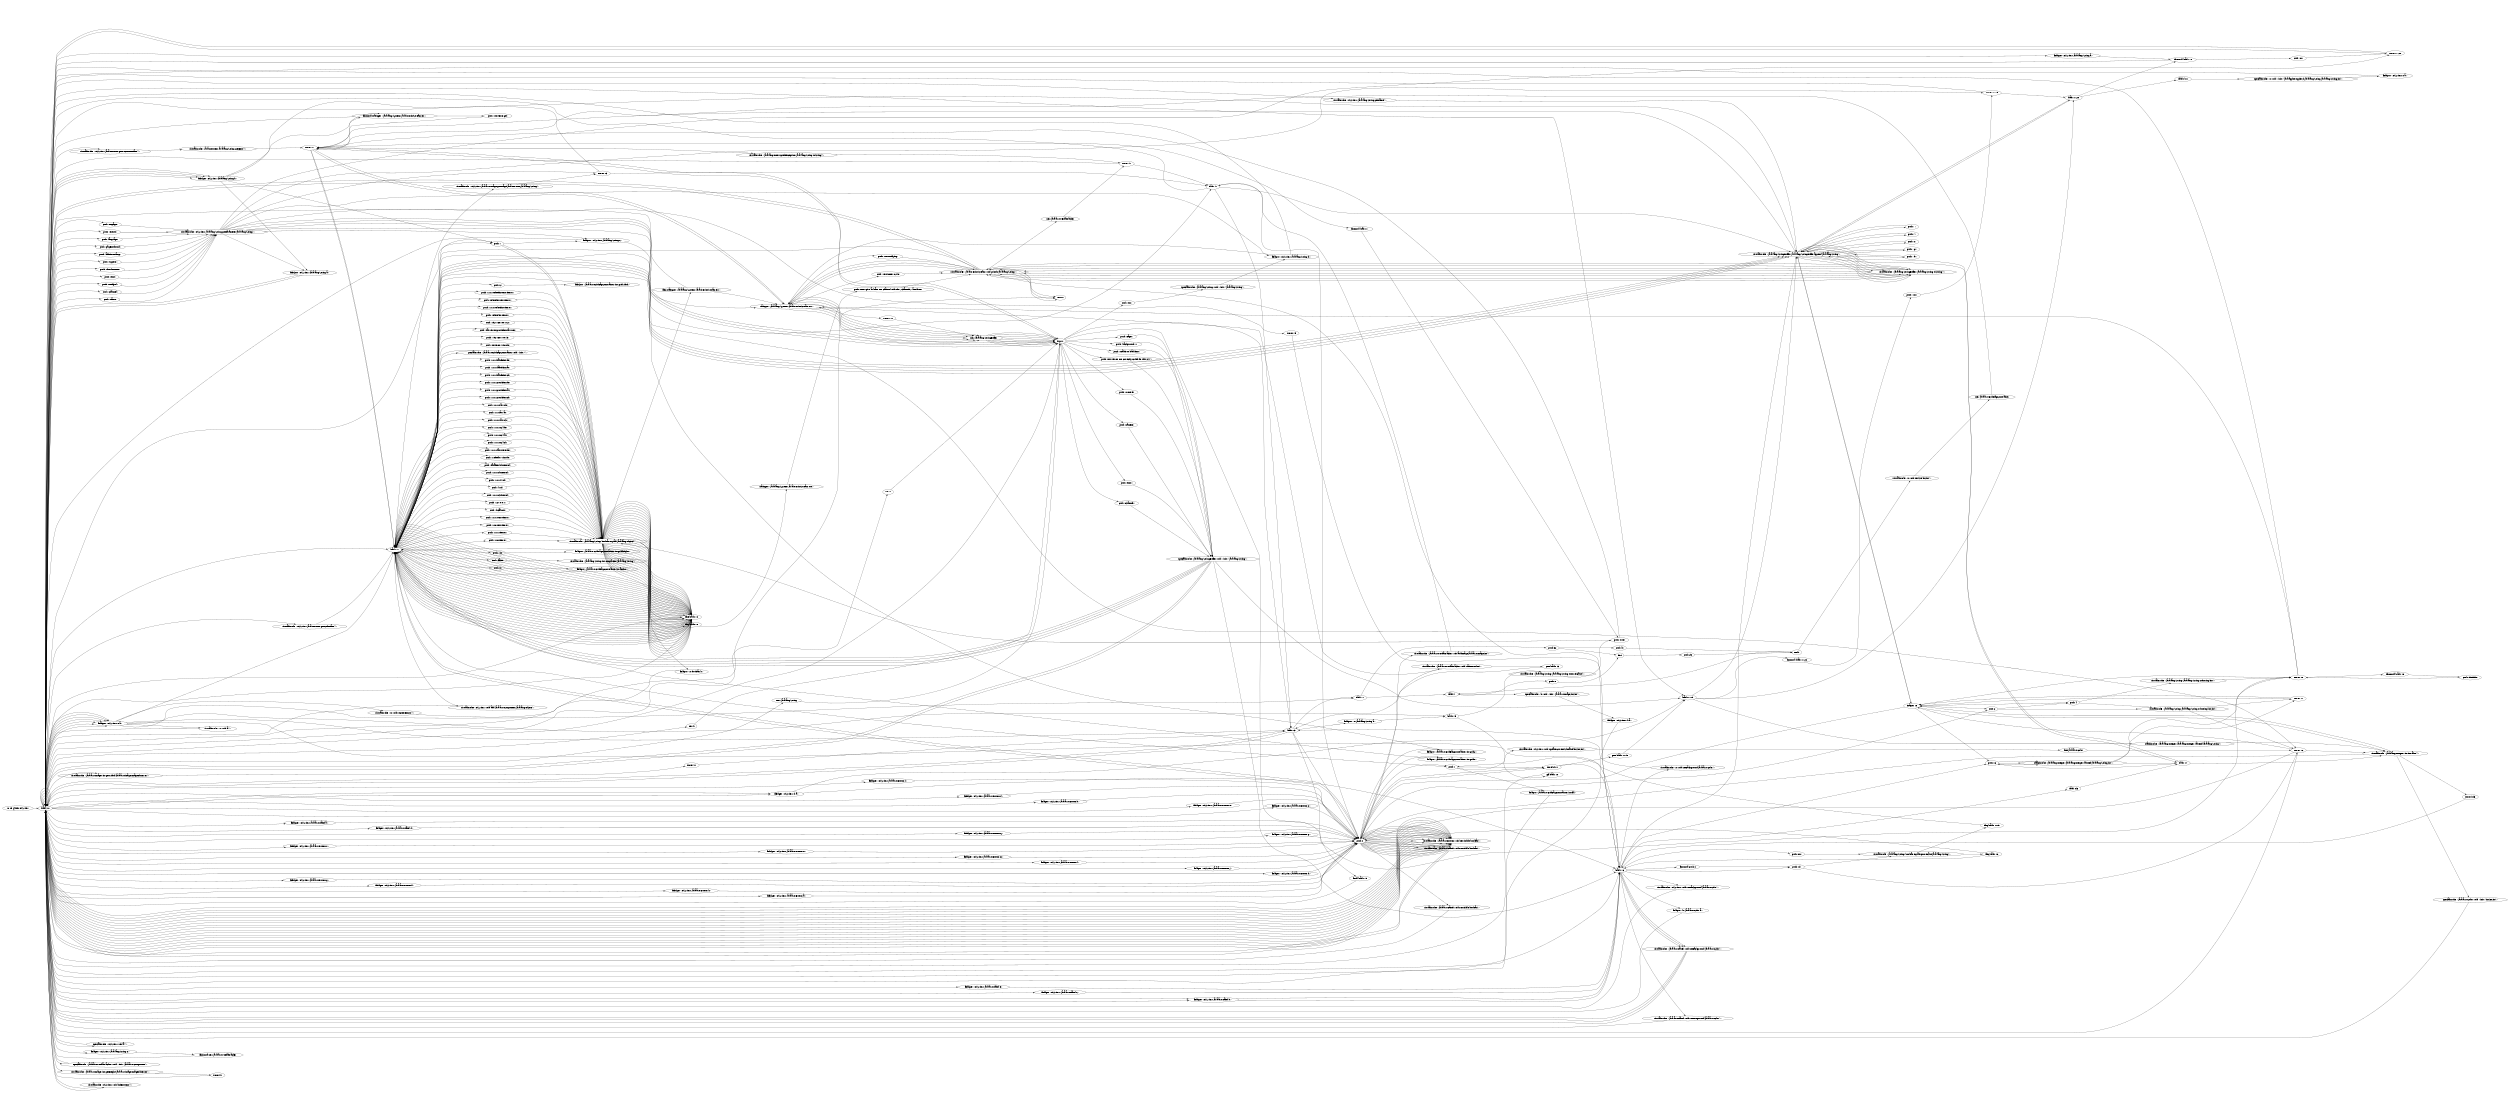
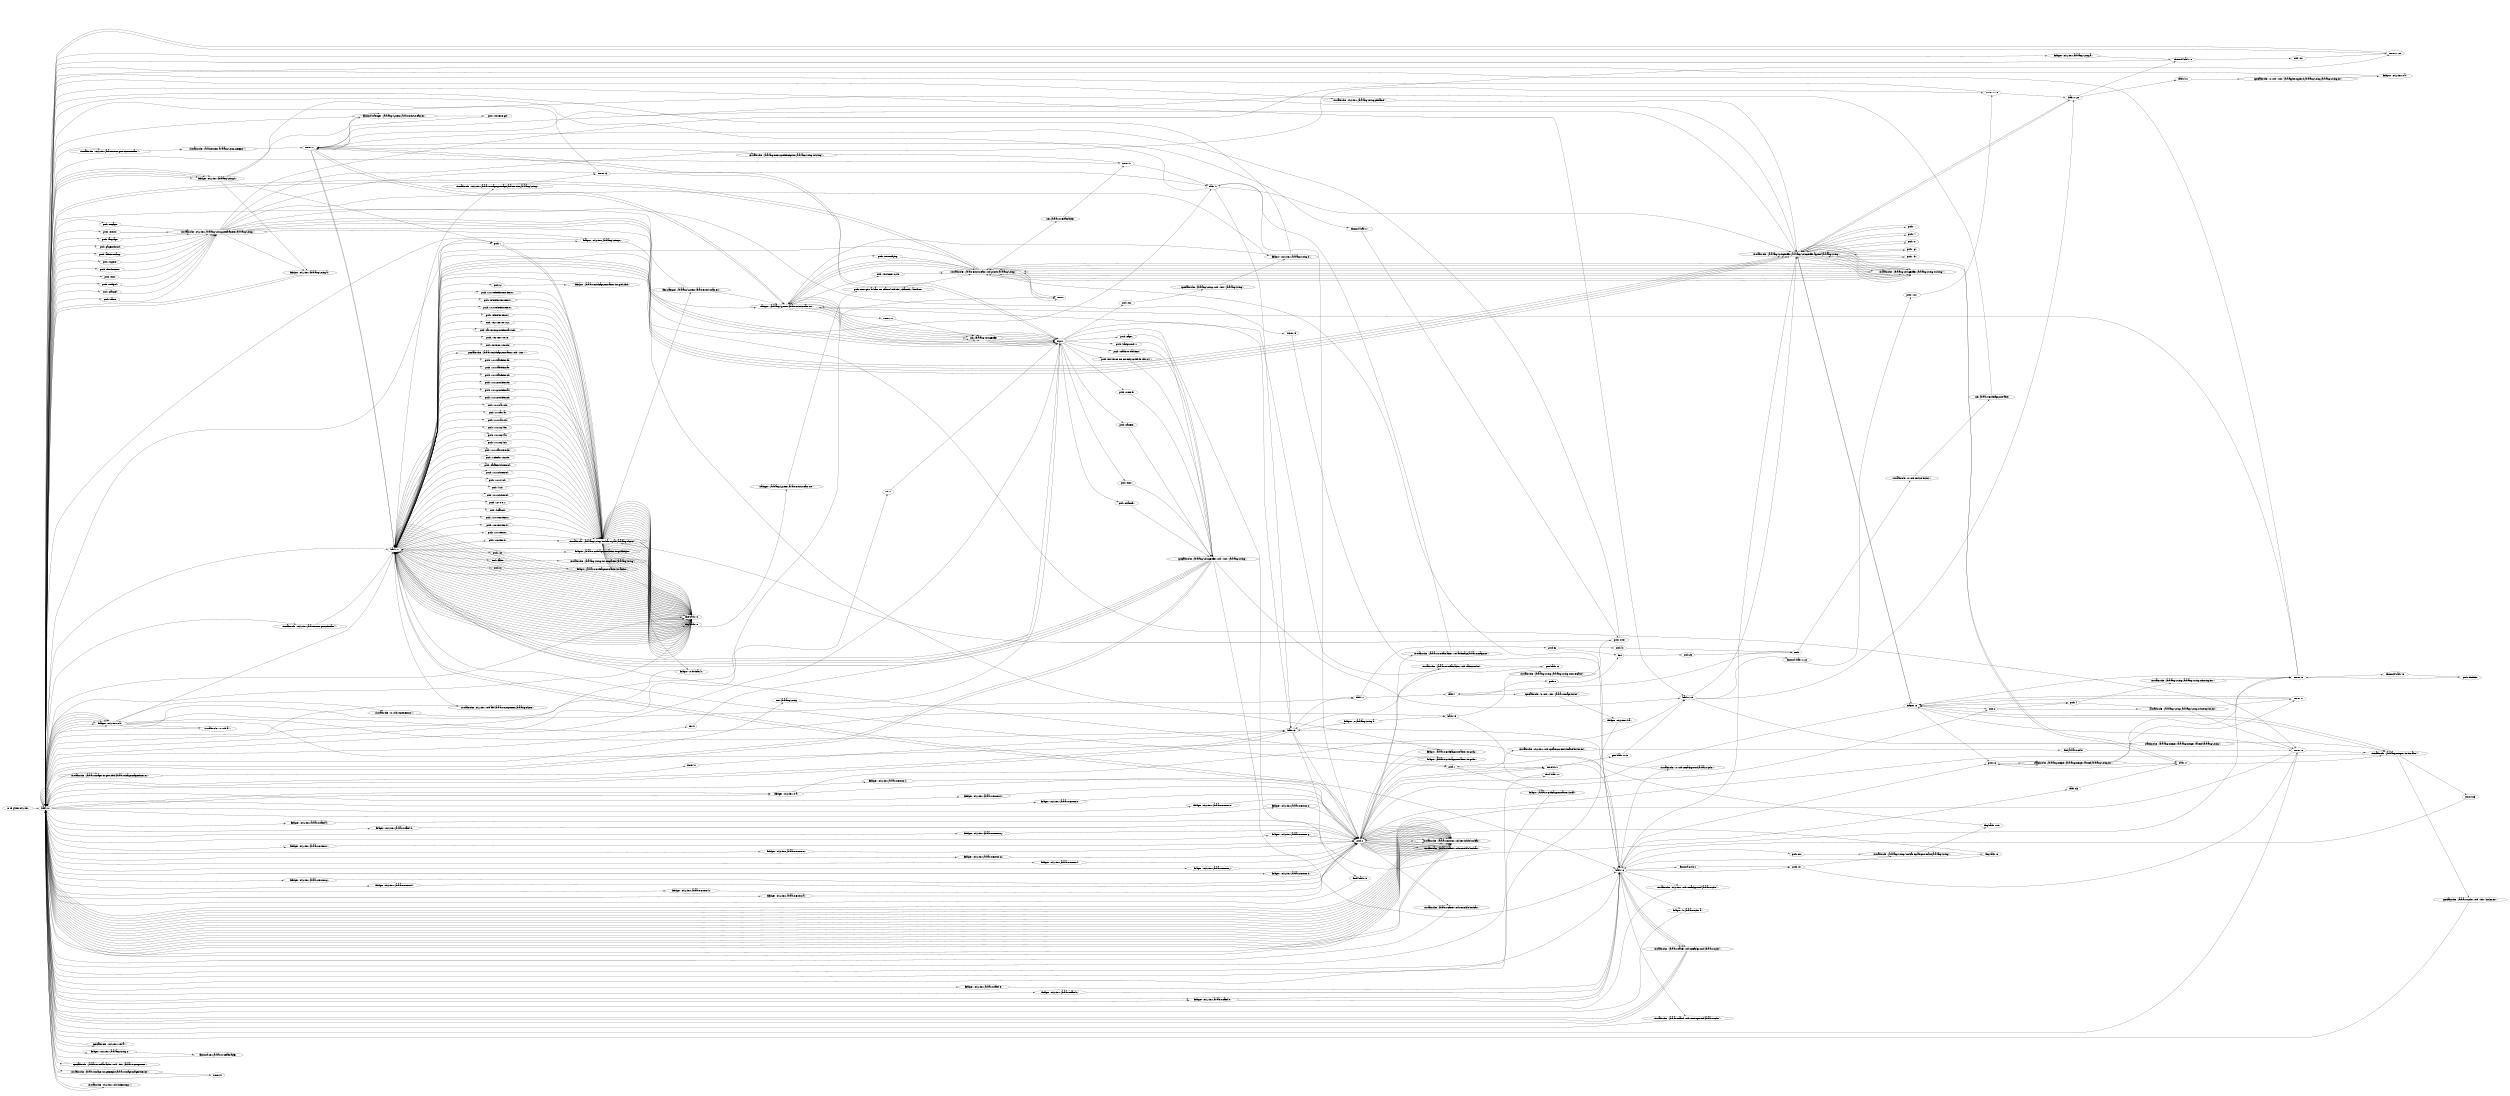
node "gif load.r r0": label "gif load.r r0" -> "ifnull load.r r0"
